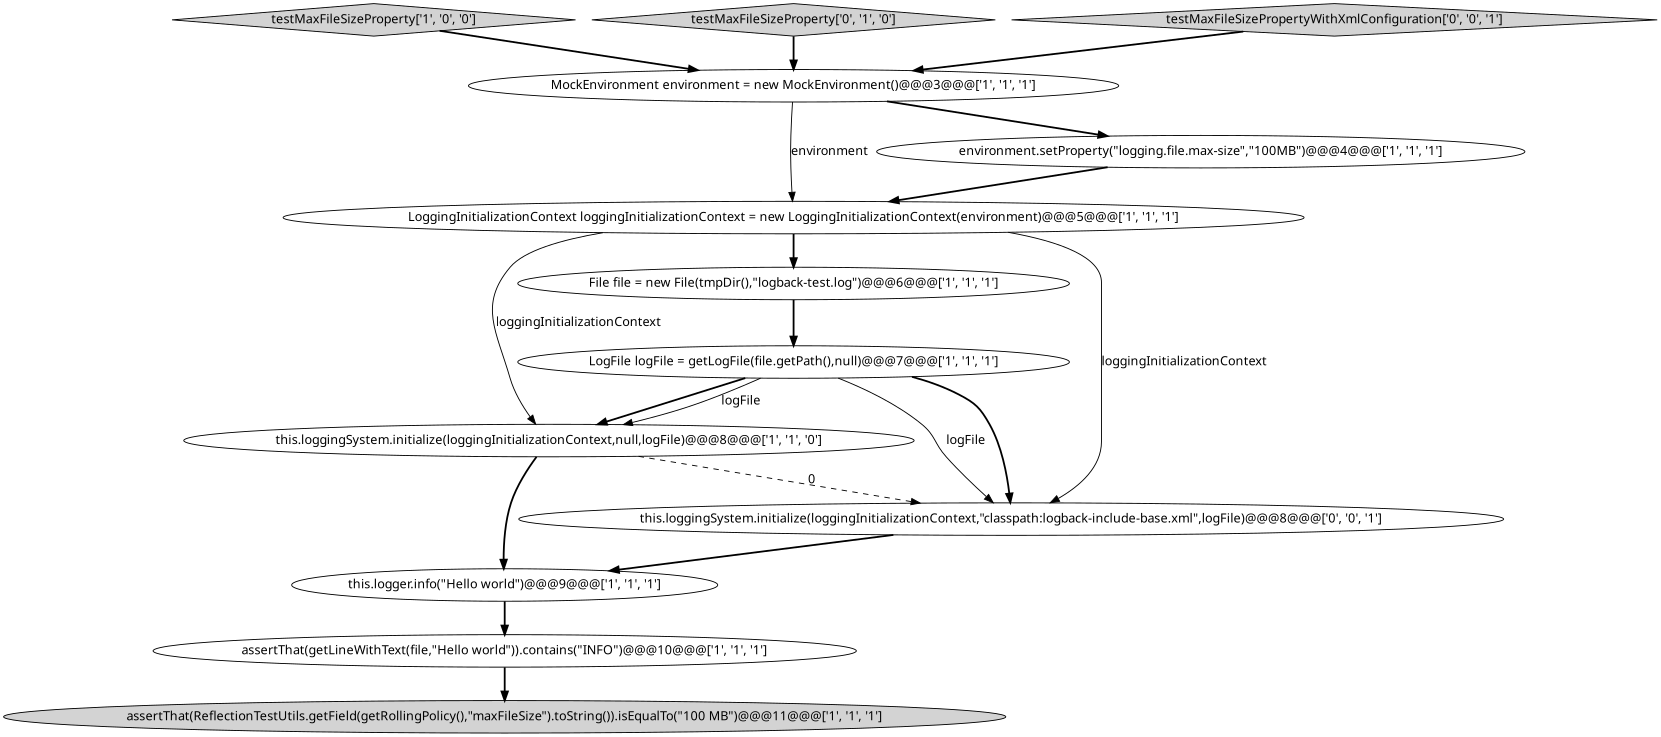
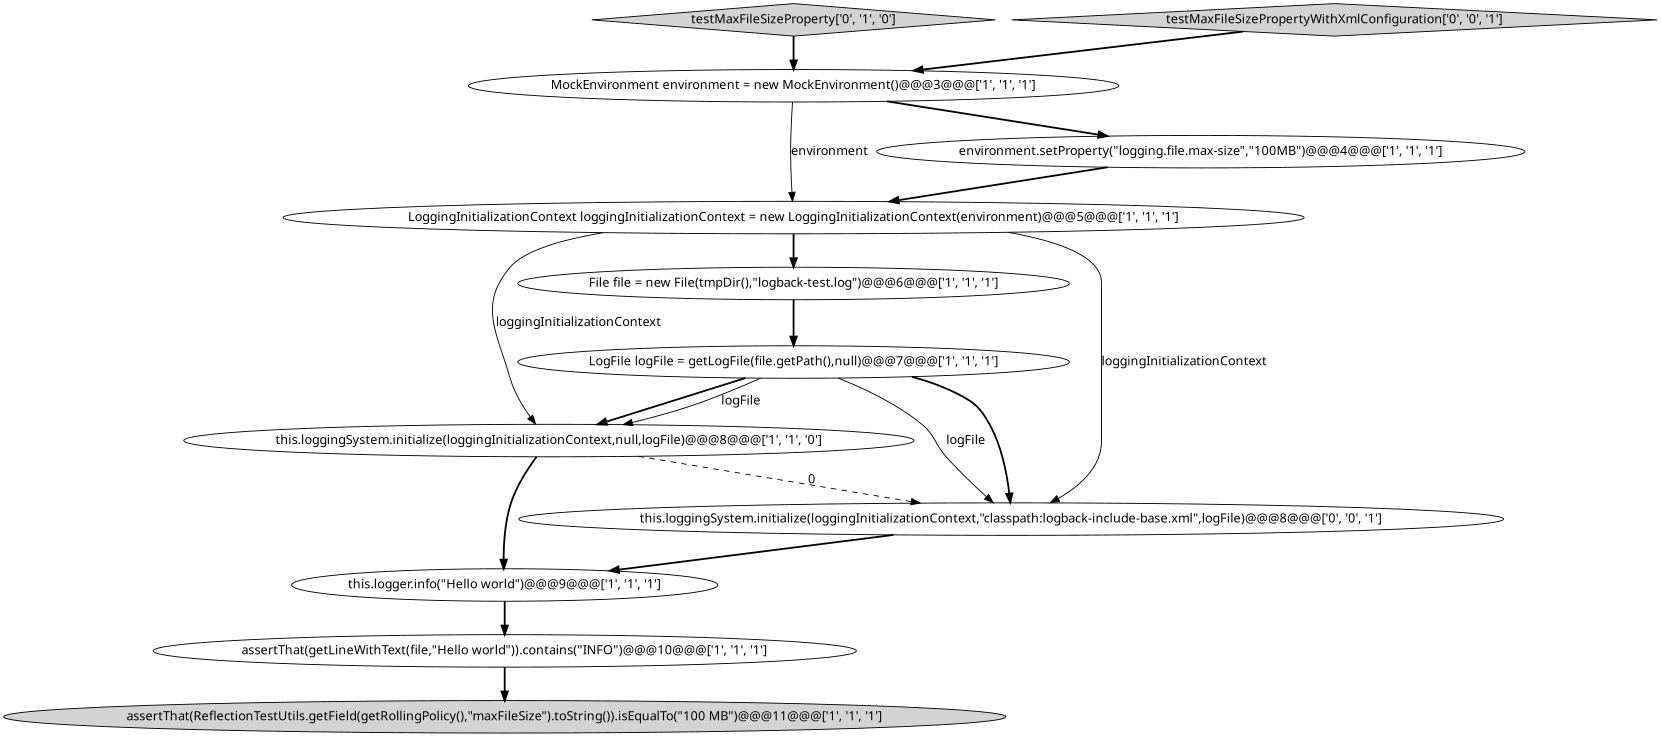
node "testMaxFileSizeProperty['1', '0', '0']": removed
